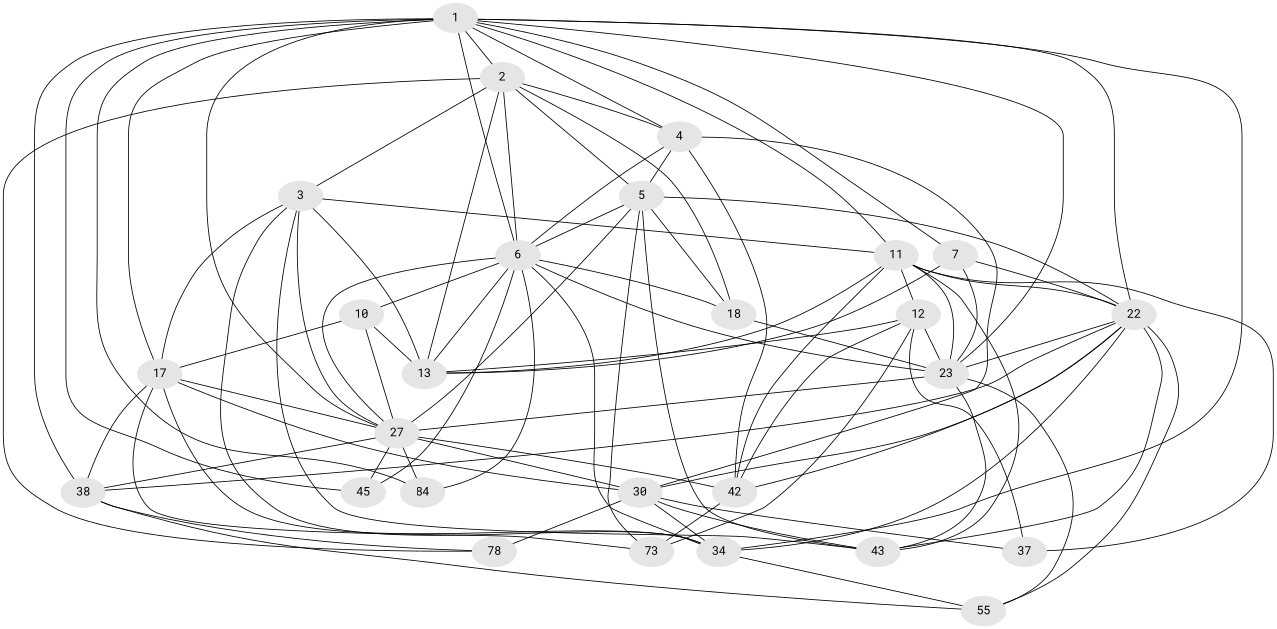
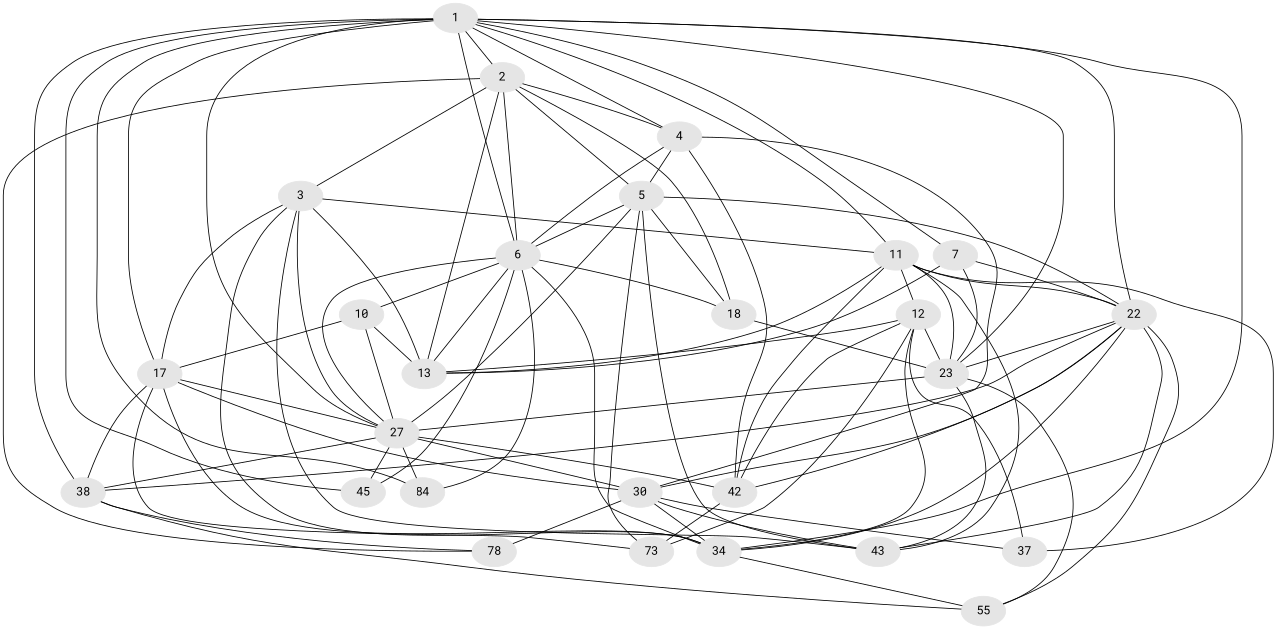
edge "6" -- "23": removed
edge "12" -- "34": added
